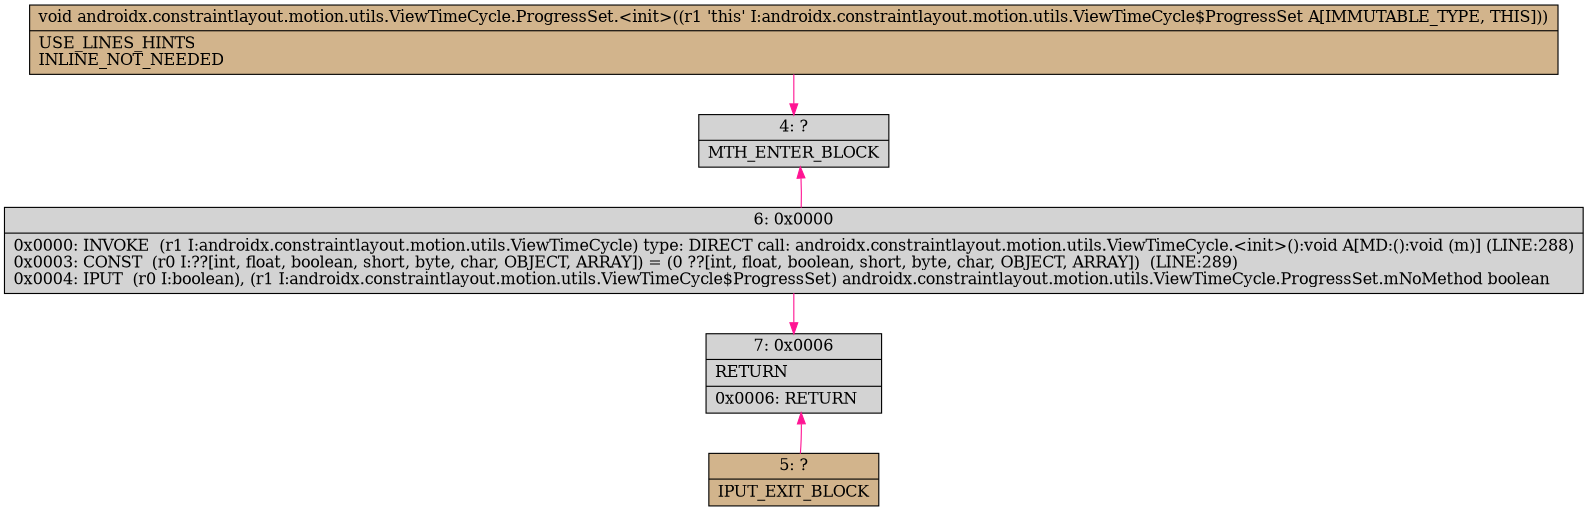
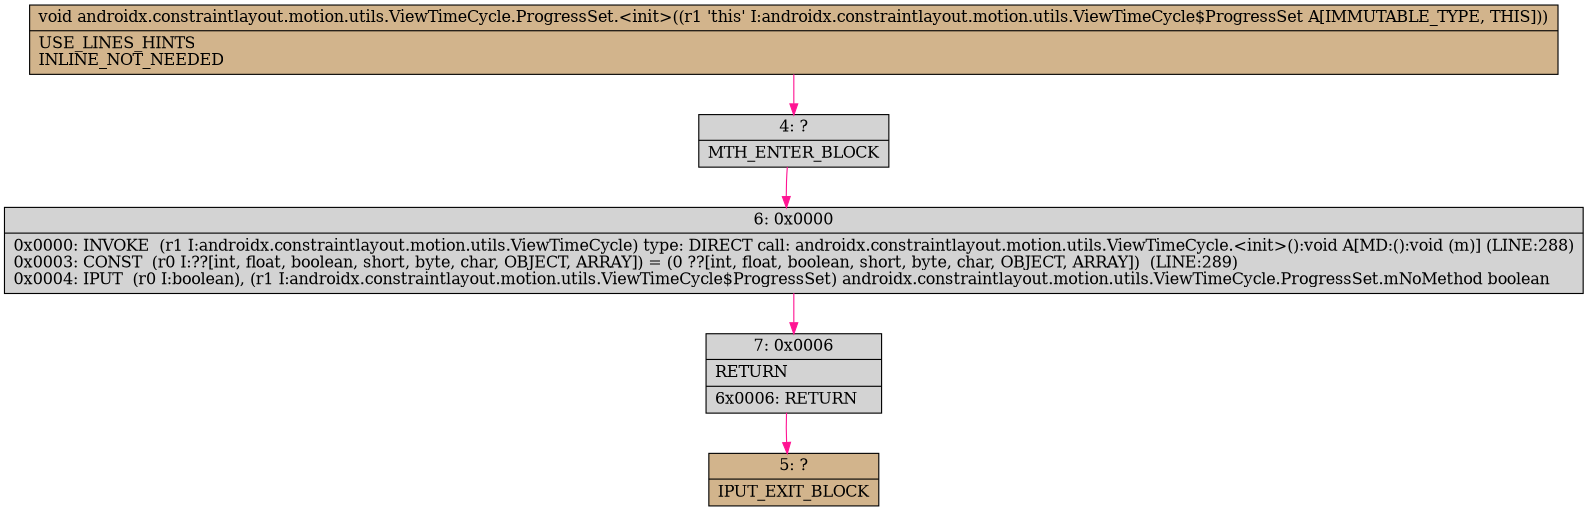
edge "6: 0x0000" -> "4: ?": reversed
node "7: 0x0006": text "0x0006: RETURN" -> "6x0006: RETURN"
edge "5: ?" -> "7: 0x0006": reversed
